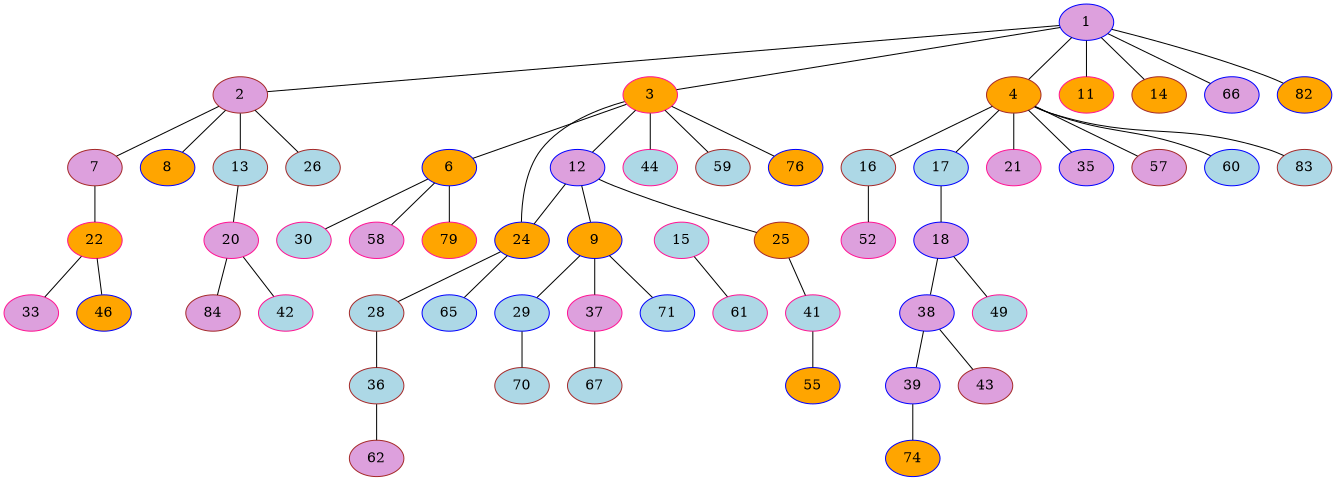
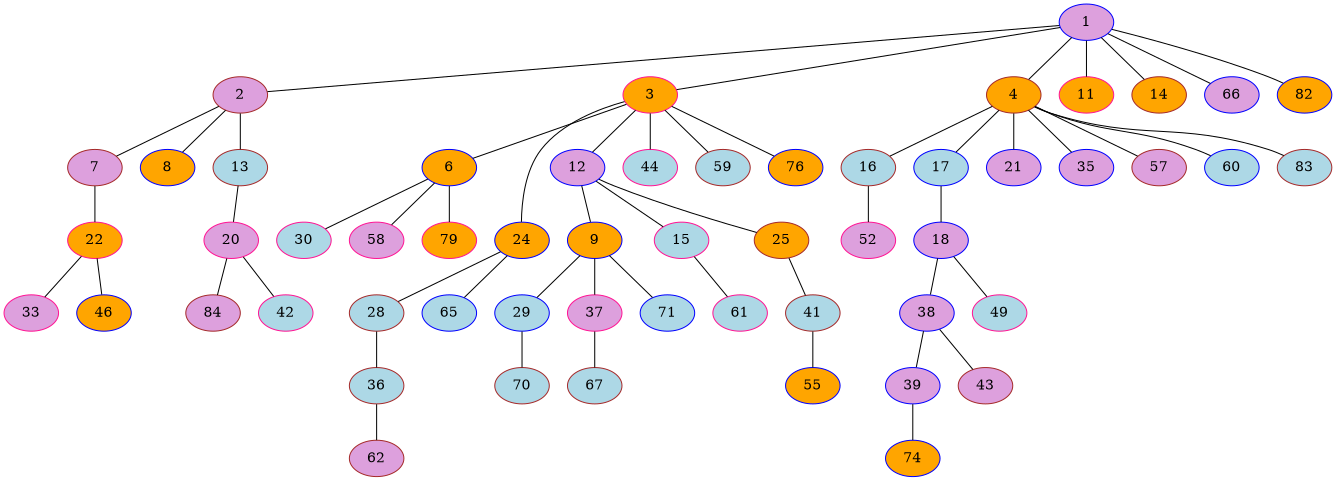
node "26": removed
node "21": color deeppink -> blue
edge "12" -- "24": now "12" -- "15"
node "41": color deeppink -> brown
